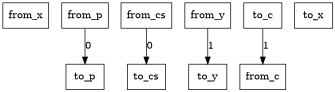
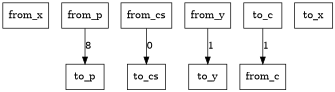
edge "from_p" -> "to_p": label "0" -> "8"
